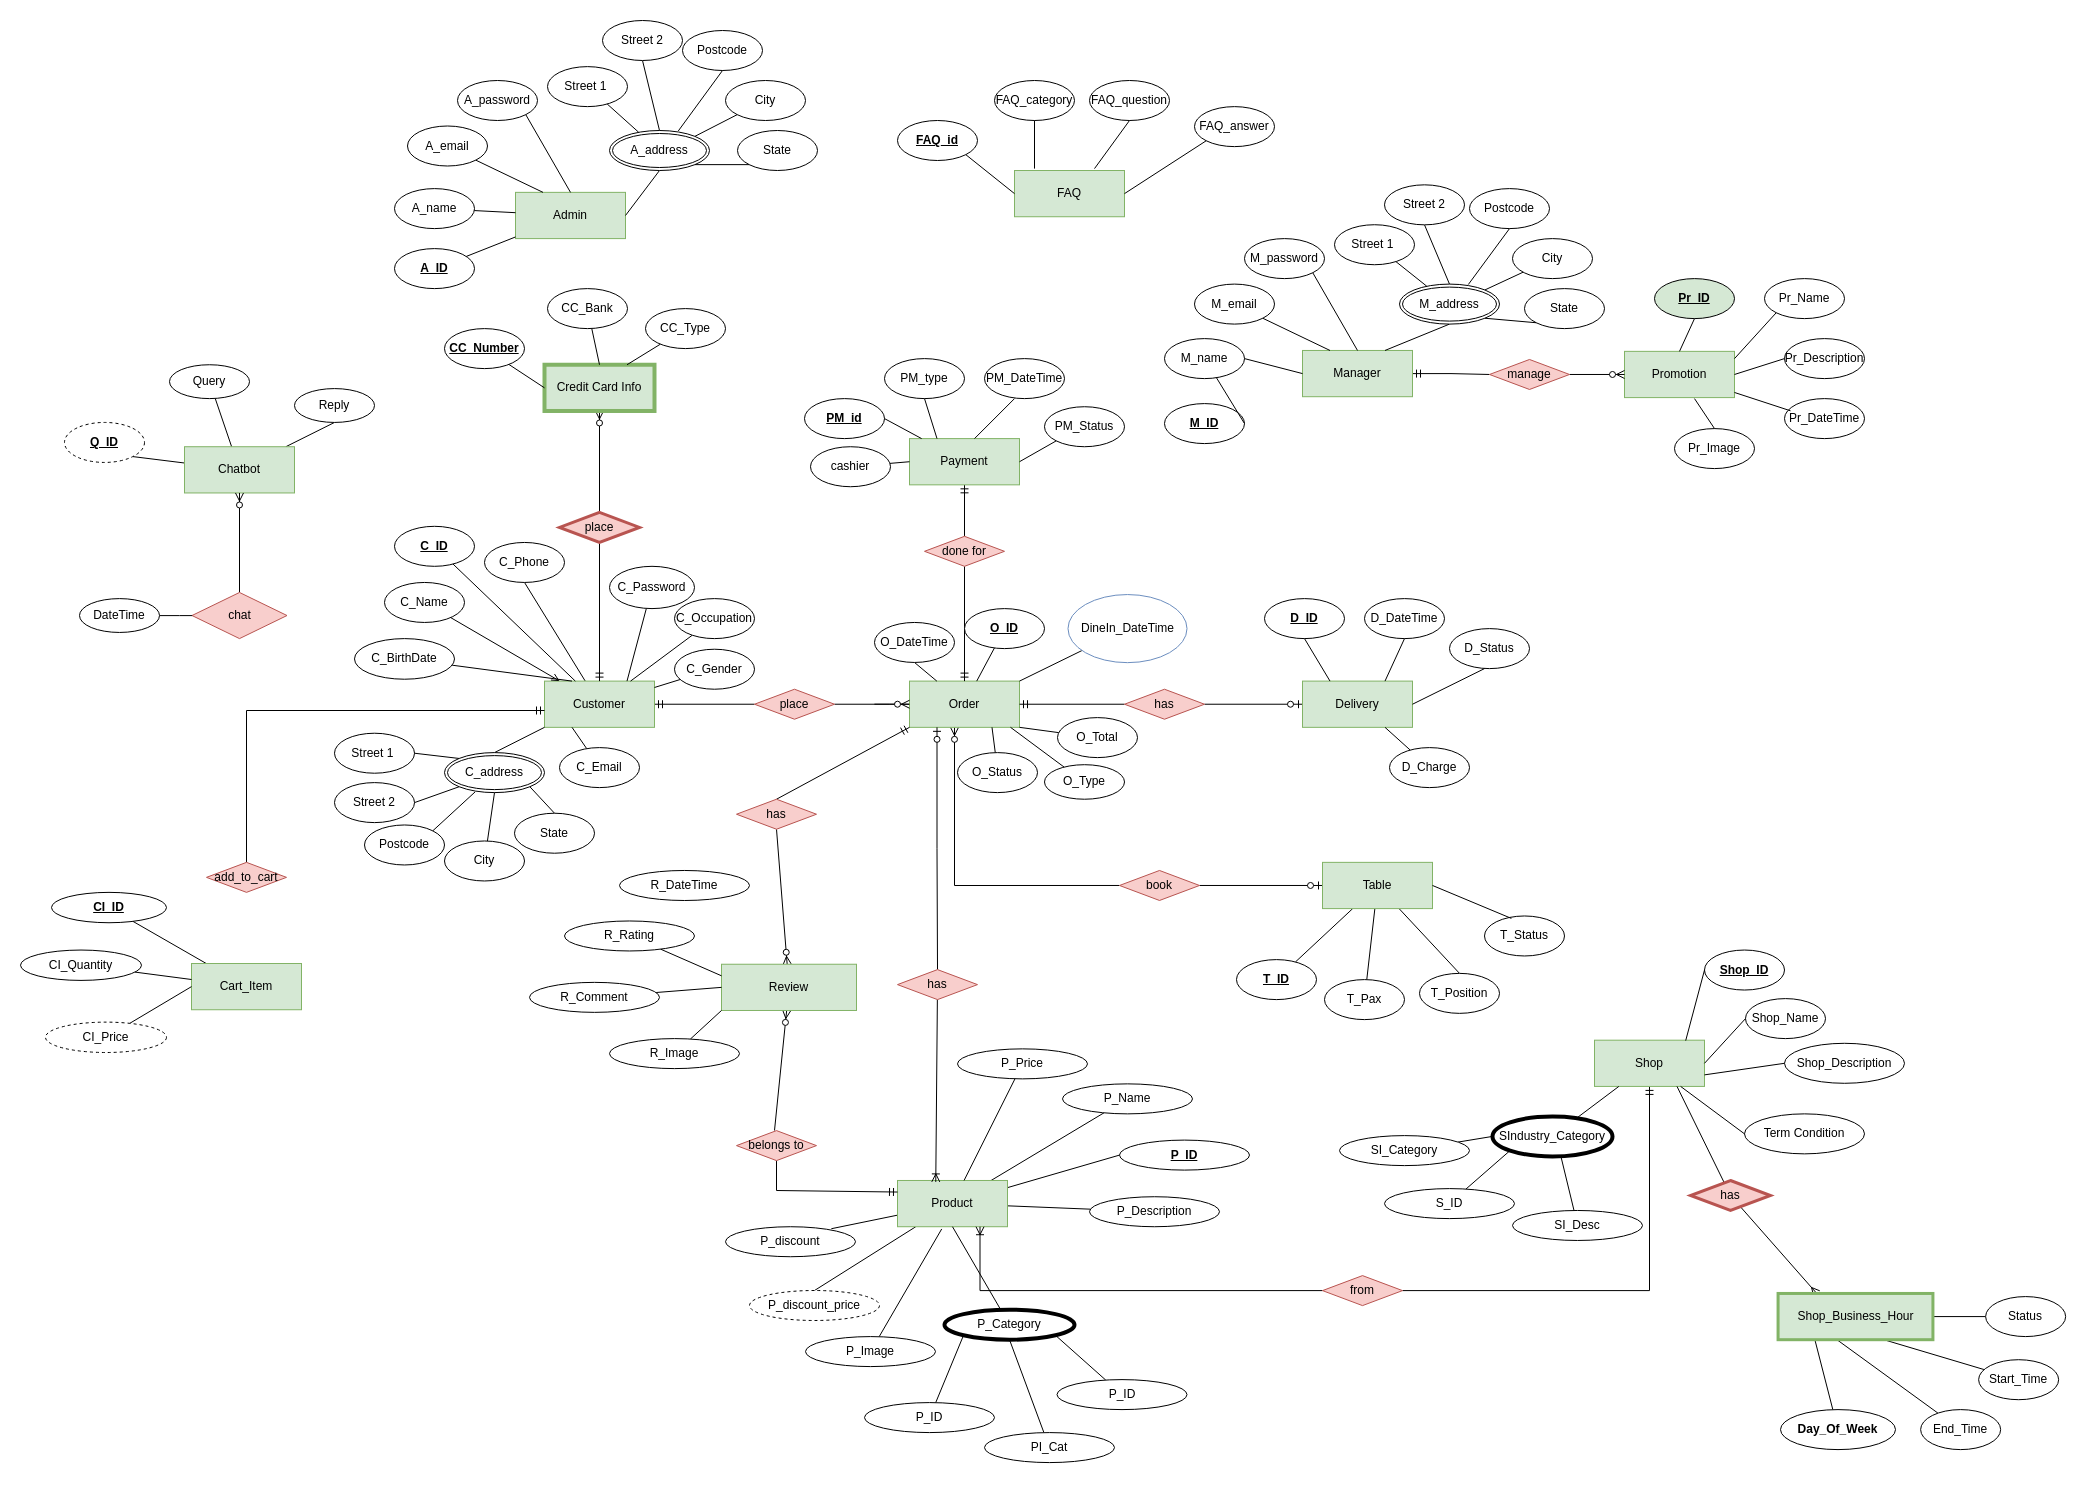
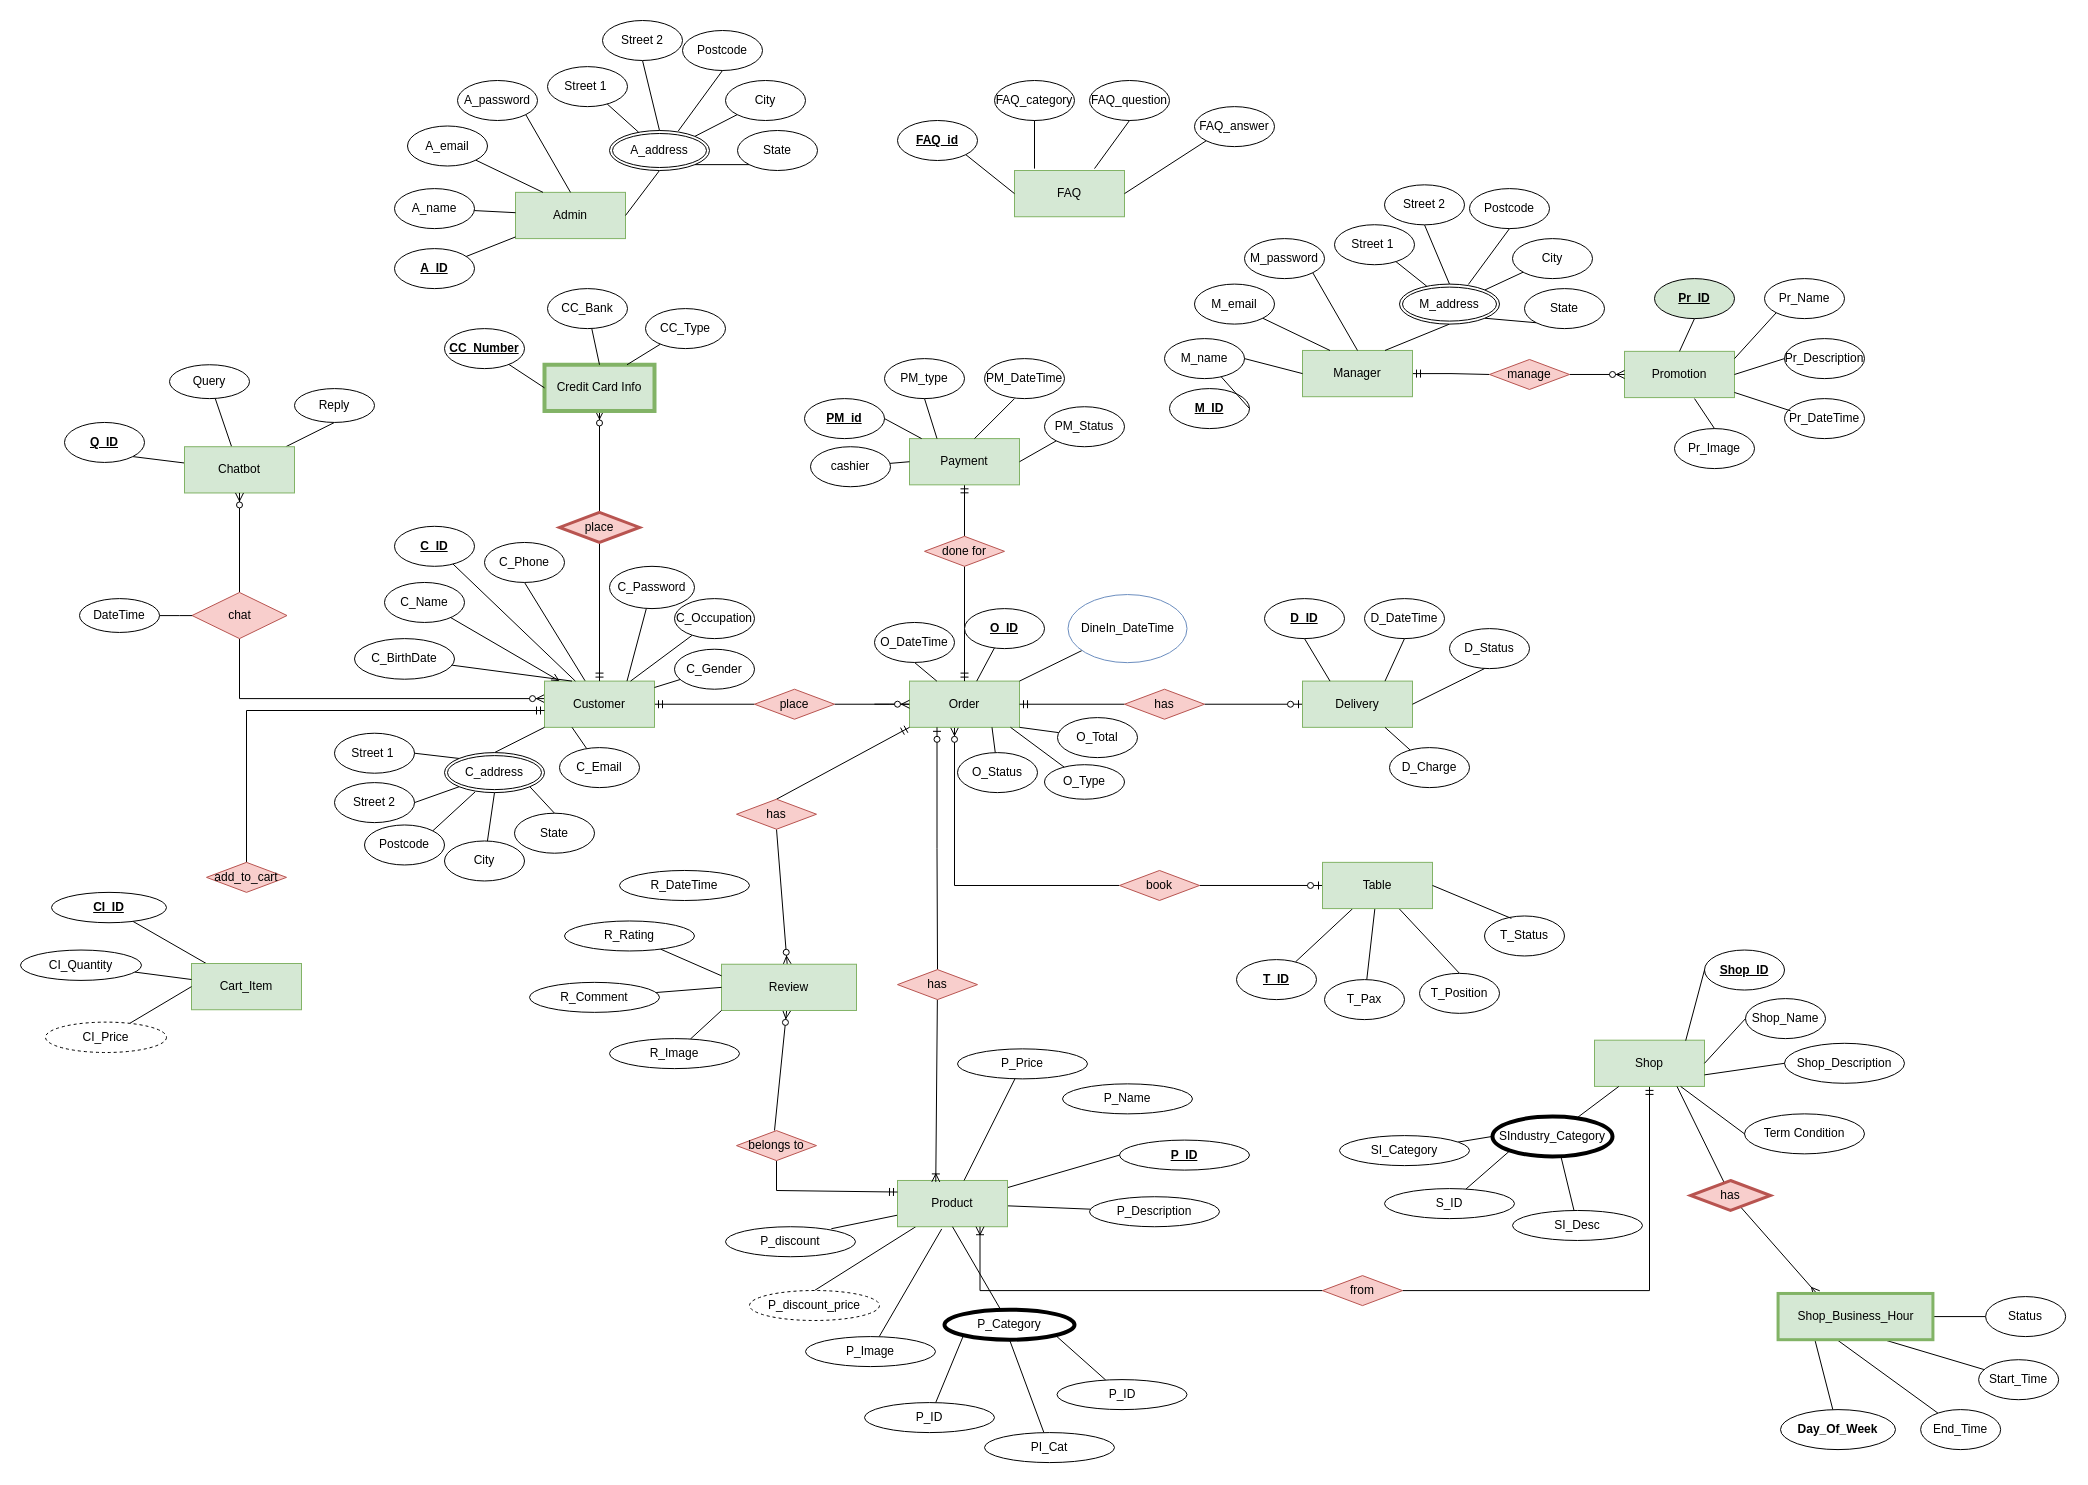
node "M_ID": moved (1205, 424) -> (1210, 409)
node "Q_ID": style dashed -> solid
edge "chat" -> "Customer": added
edge "P_Name" -- "Product": removed
